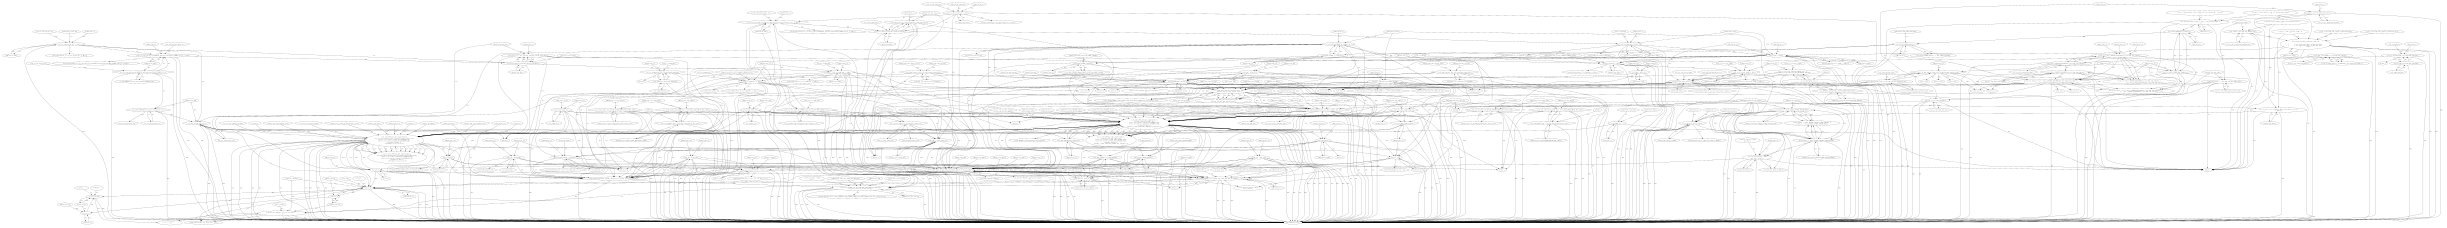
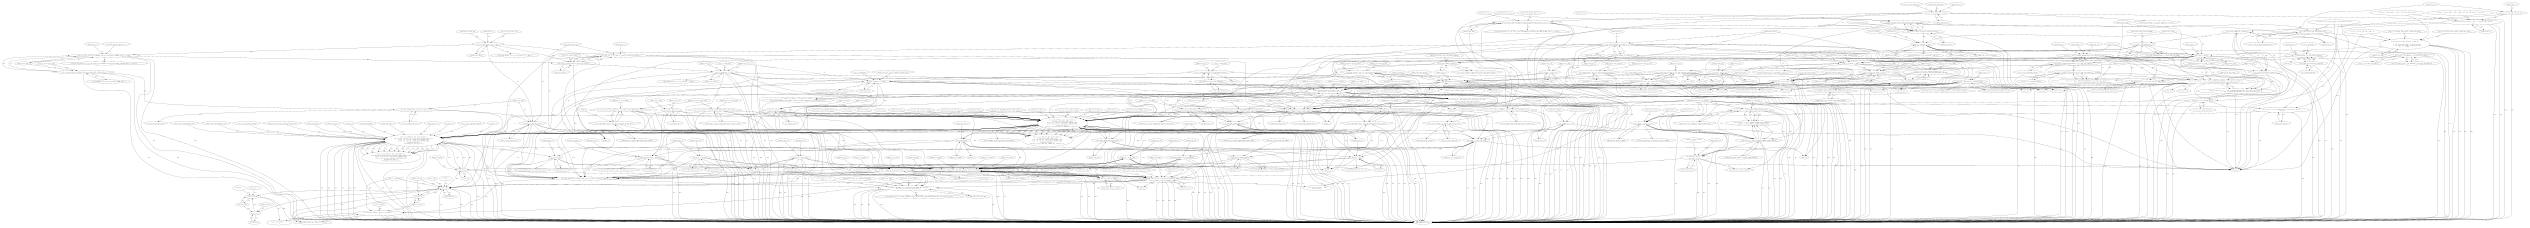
node "(Call,s->s3->tmp.new_sym_enc)": removed
